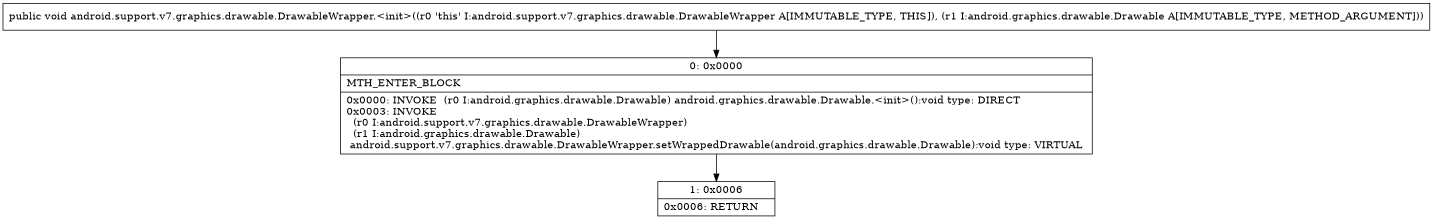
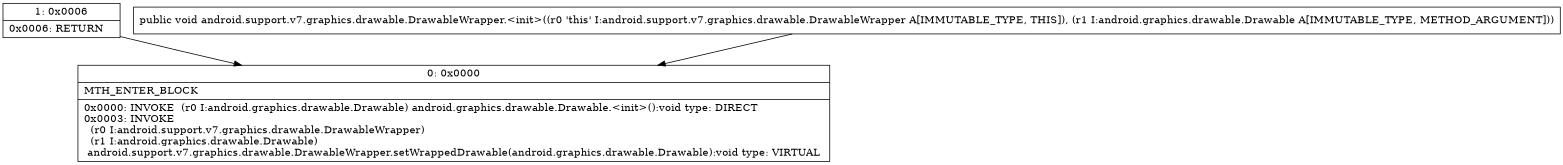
edge "0: 0x0000" -> "1: 0x0006": reversed
